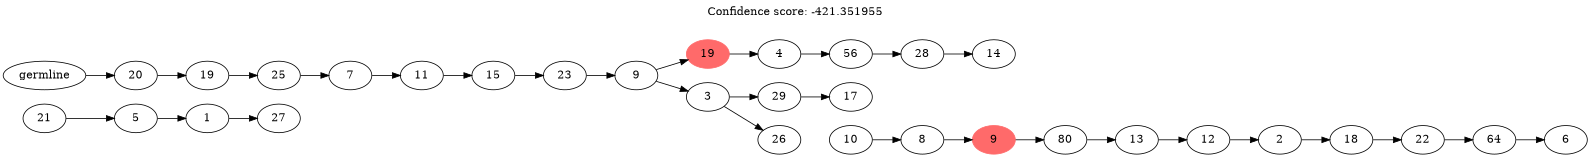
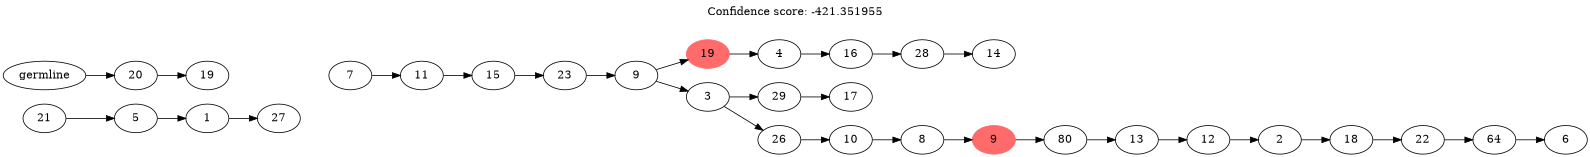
node "56": label "56" -> "16"
node "25": removed
edge "26" -> "10": added
